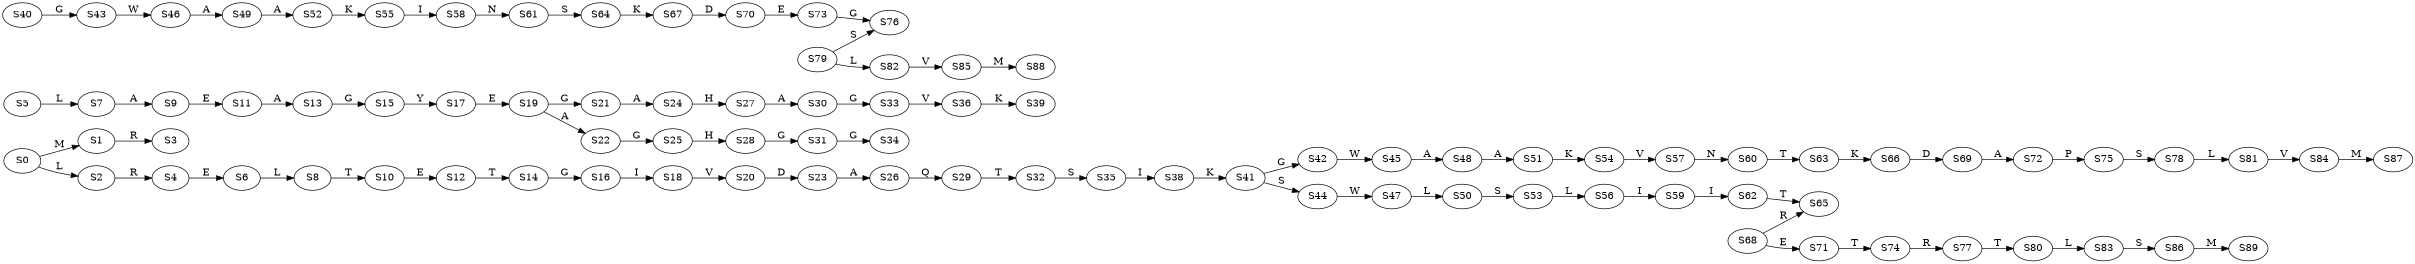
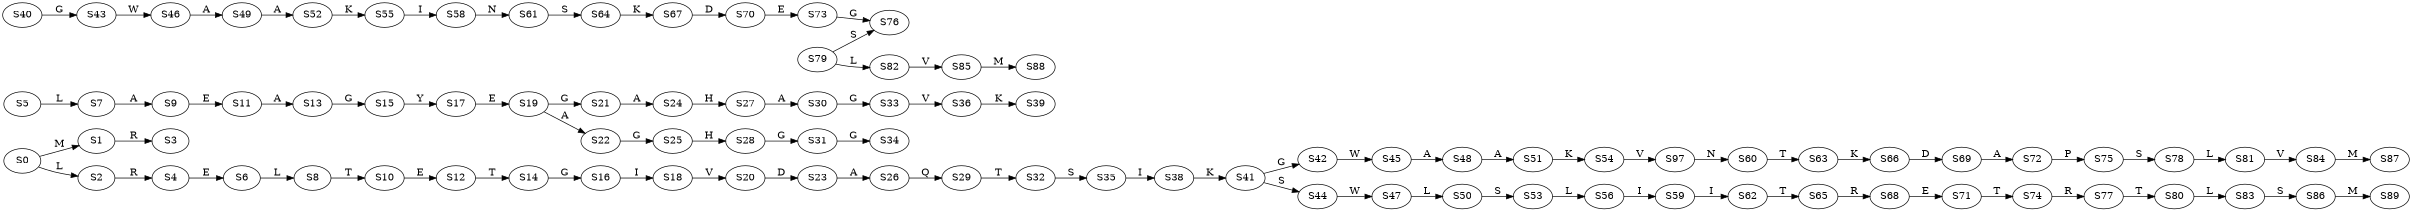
node "S57": label "S57" -> "S97"
edge "S68" -> "S65": reversed
